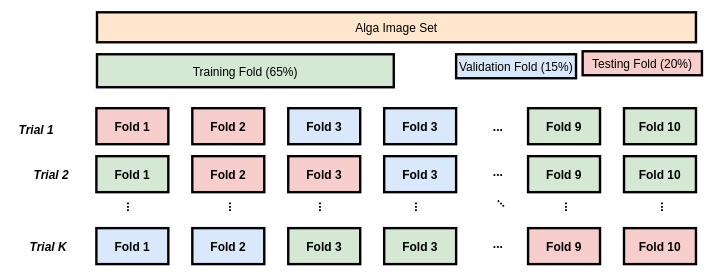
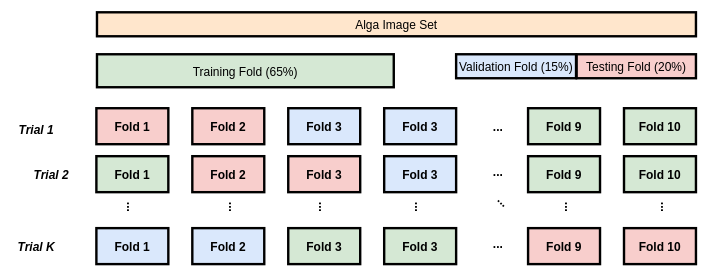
node "Alga Image Set": size 599x30 -> 599x24
node "Testing Fold (20%)": moved (643, 63) -> (637, 66)
node "Trial K": moved (48, 246) -> (36, 246)
